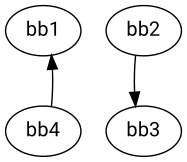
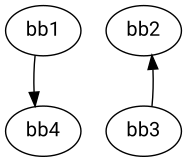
edge "bb2" -> "bb3": reversed
edge "bb4" -> "bb1": reversed
